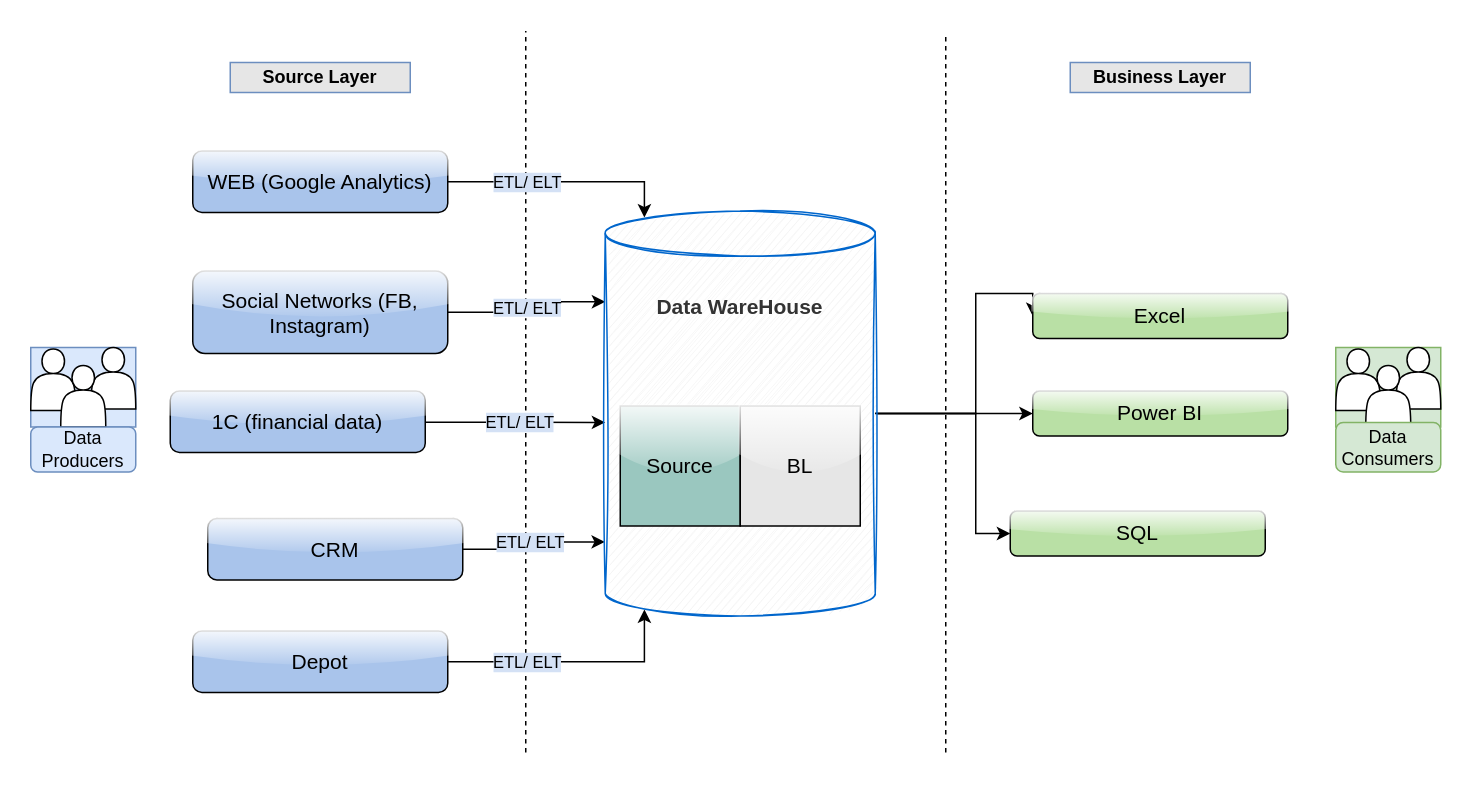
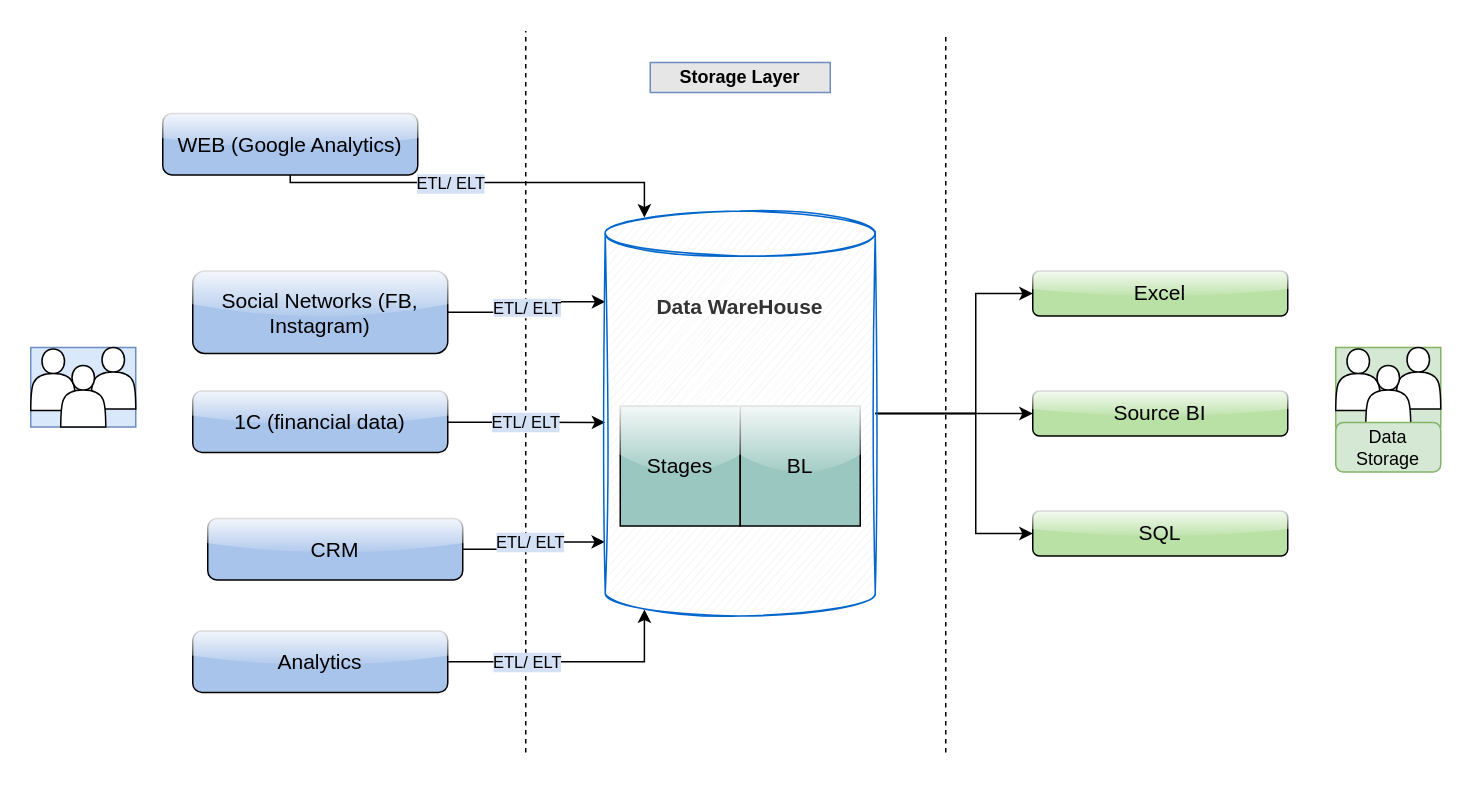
node "Source Layer": removed
node "Storage Layer": added
node "Business Layer": removed
node "WEB (Google Analytics)": moved (320, 182) -> (290, 144)
node "Excel": moved (1160, 316) -> (1160, 293)
node "Power BI": label "Power BI" -> "Source BI"
node "1C (financial data)": moved (298, 422) -> (320, 422)
node "Data Consumers": label "Data Consumers" -> "Data Storage"
node "Data Producers": removed
node "Source": label "Source" -> "Stages"
node "BL": fillcolor #e6e6e6 -> #9ac7bf
node "SQL": moved (1138, 533) -> (1160, 533)
node "Depot": label "Depot" -> "Analytics"
